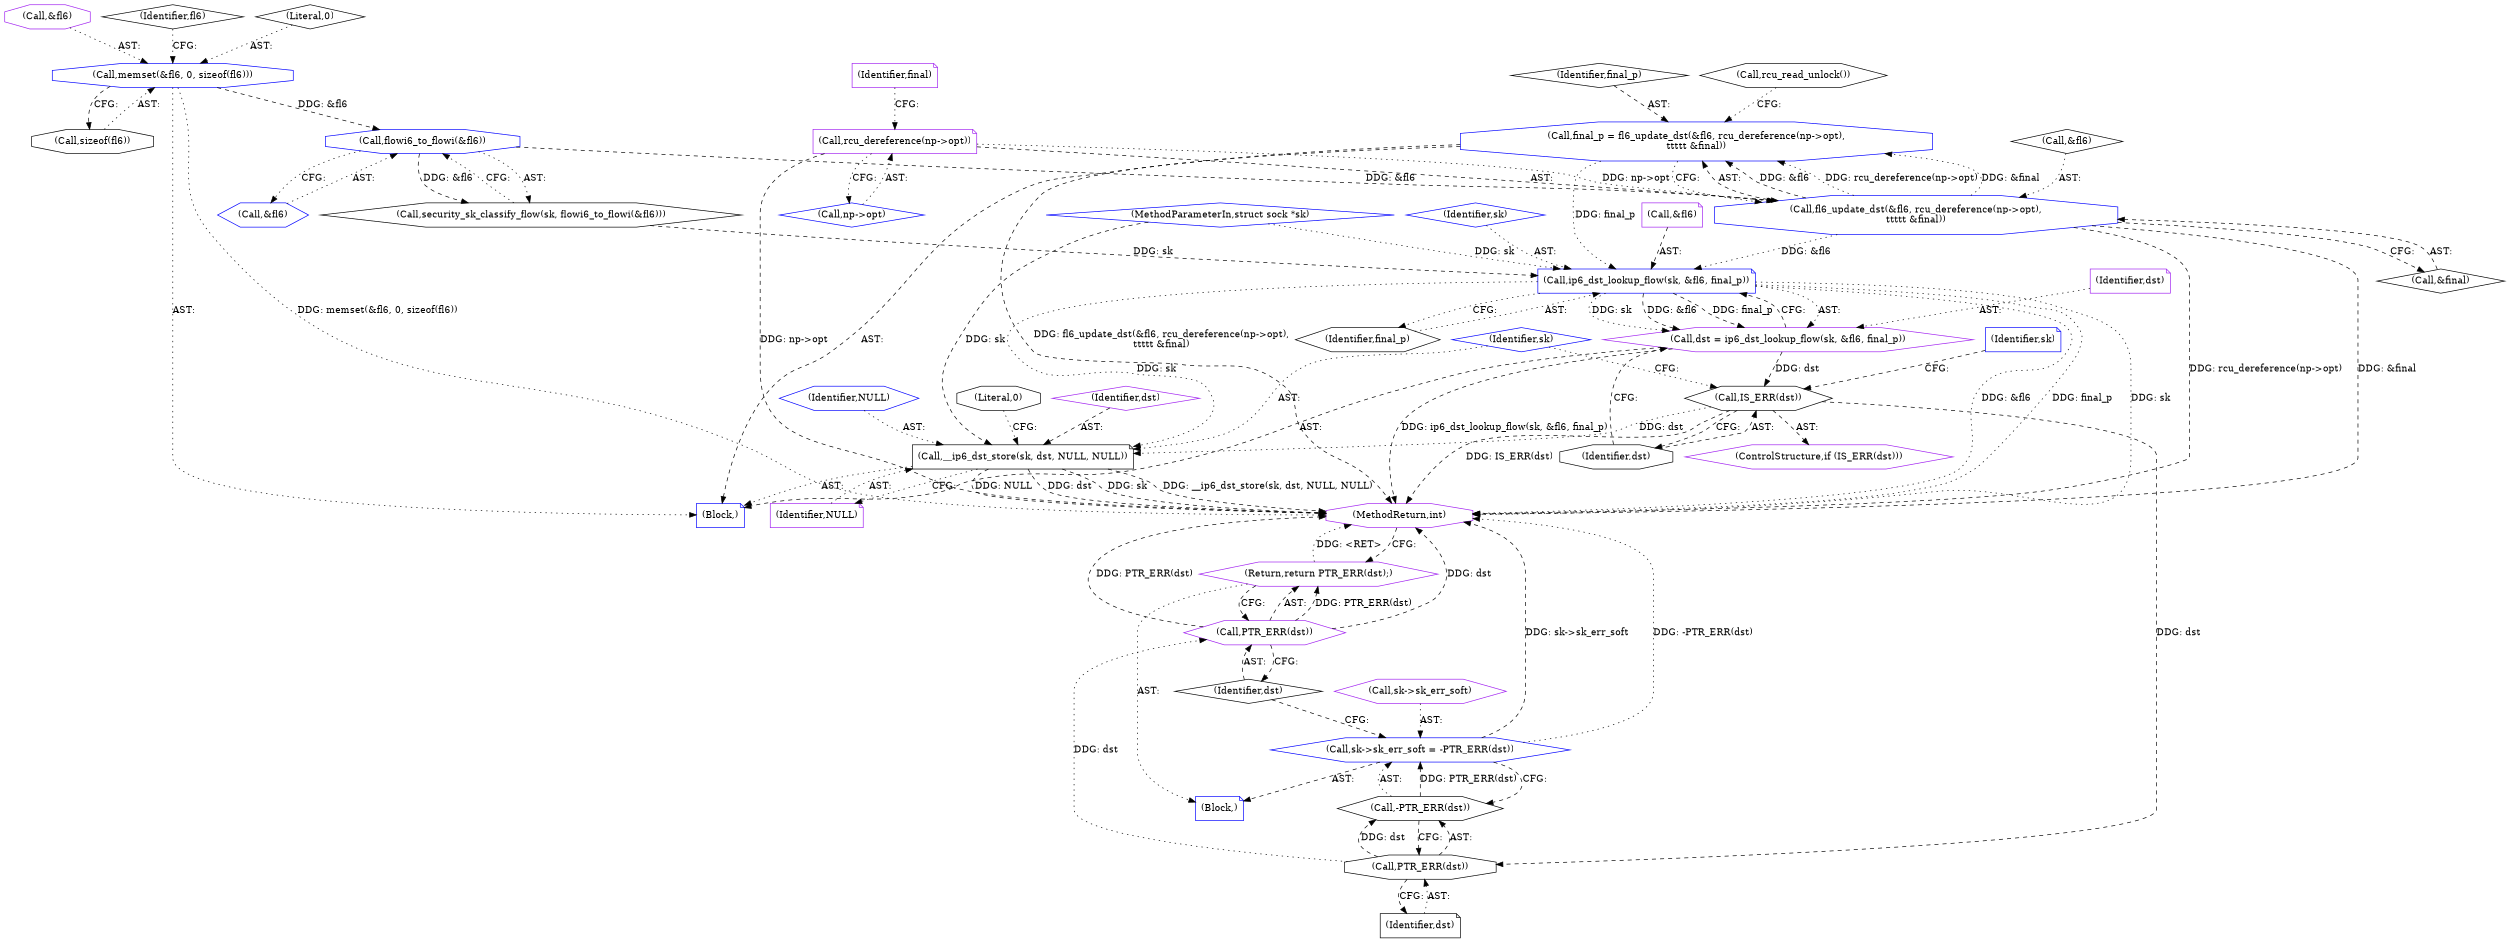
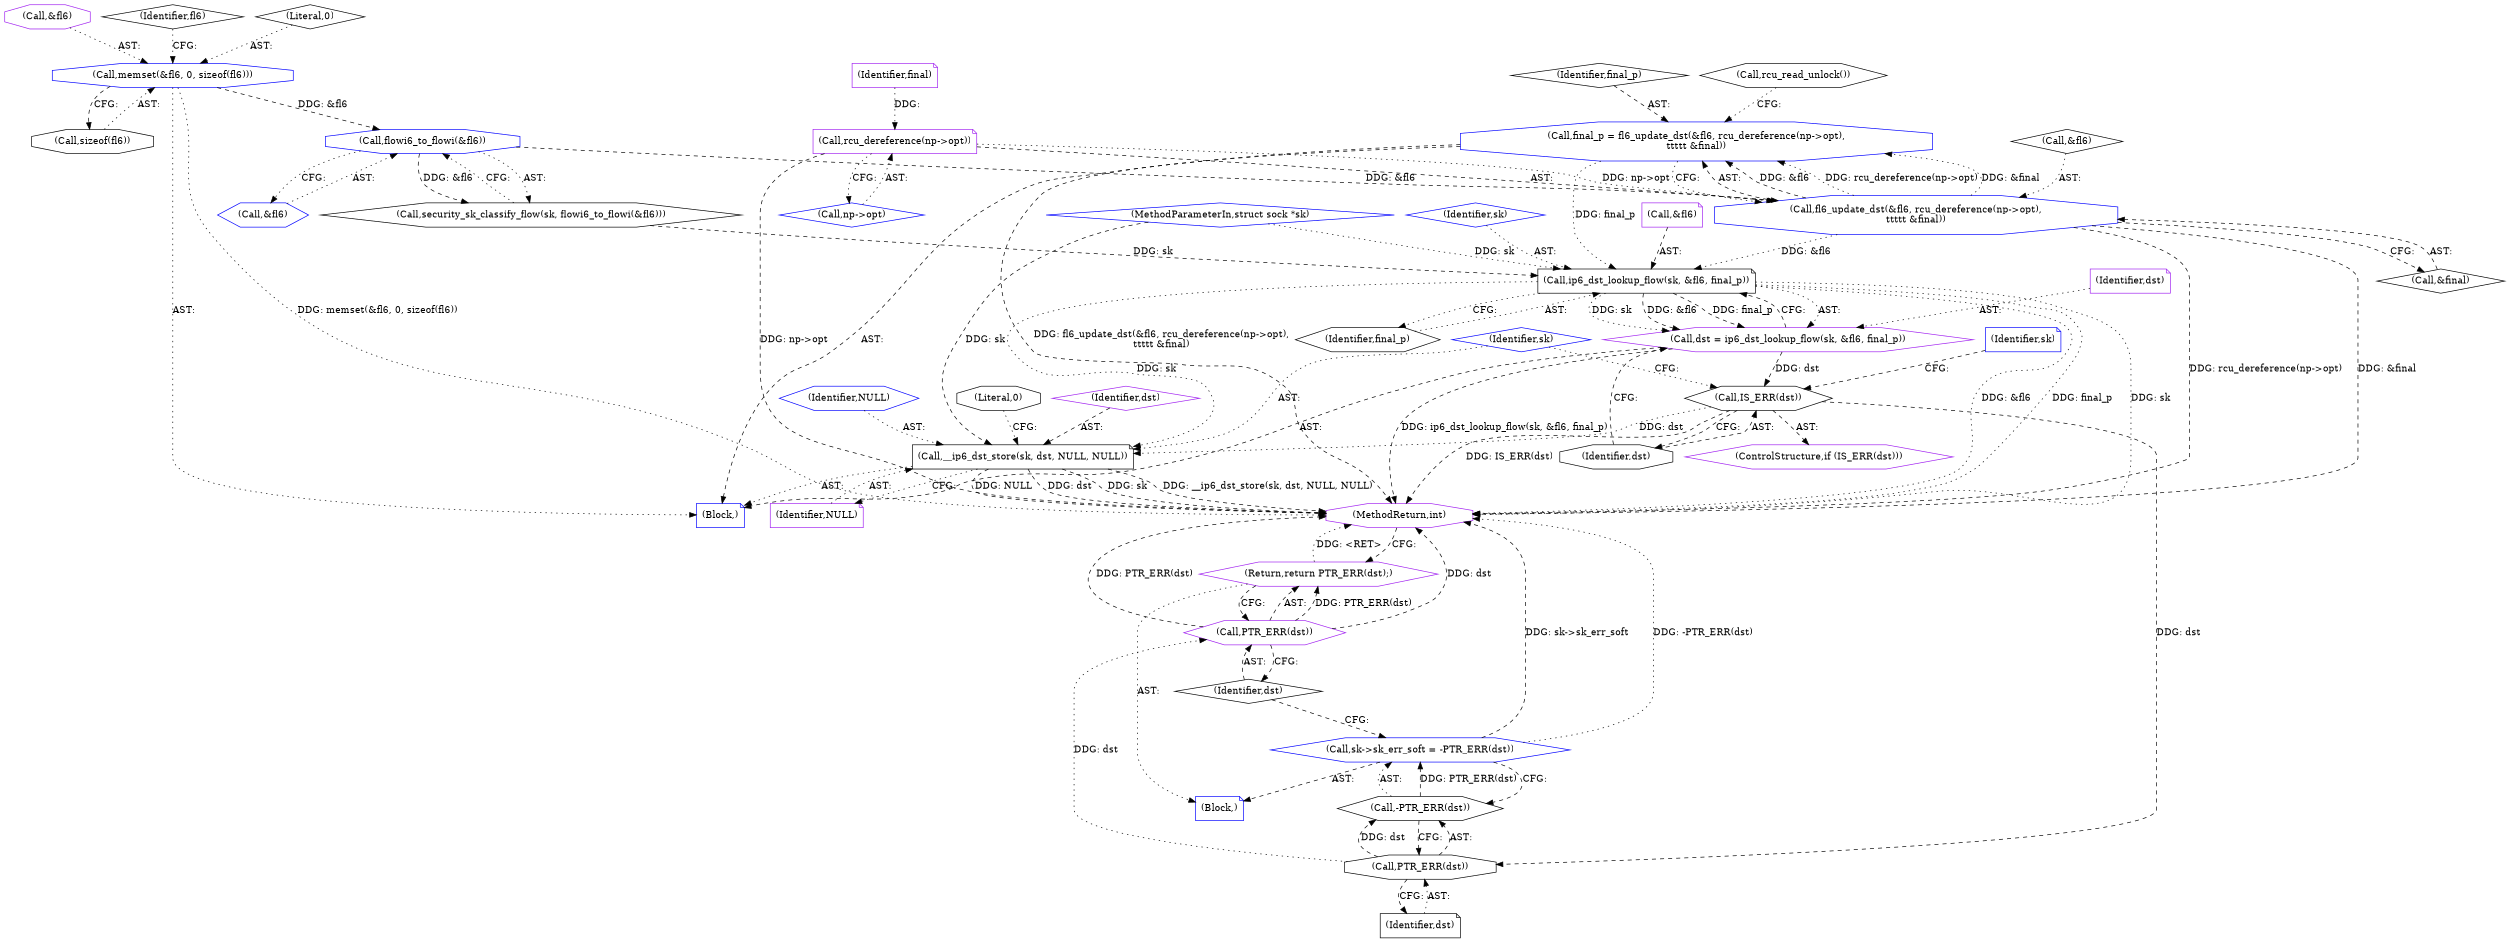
edge "(Identifier,final)" -> "(Call,rcu_dereference(np->opt))": label "CFG: " -> "DDG: "
node "(Call,ip6_dst_lookup_flow(sk, &fl6, final_p))": color blue -> black
node "(Call,sk->sk_err_soft)": removed
